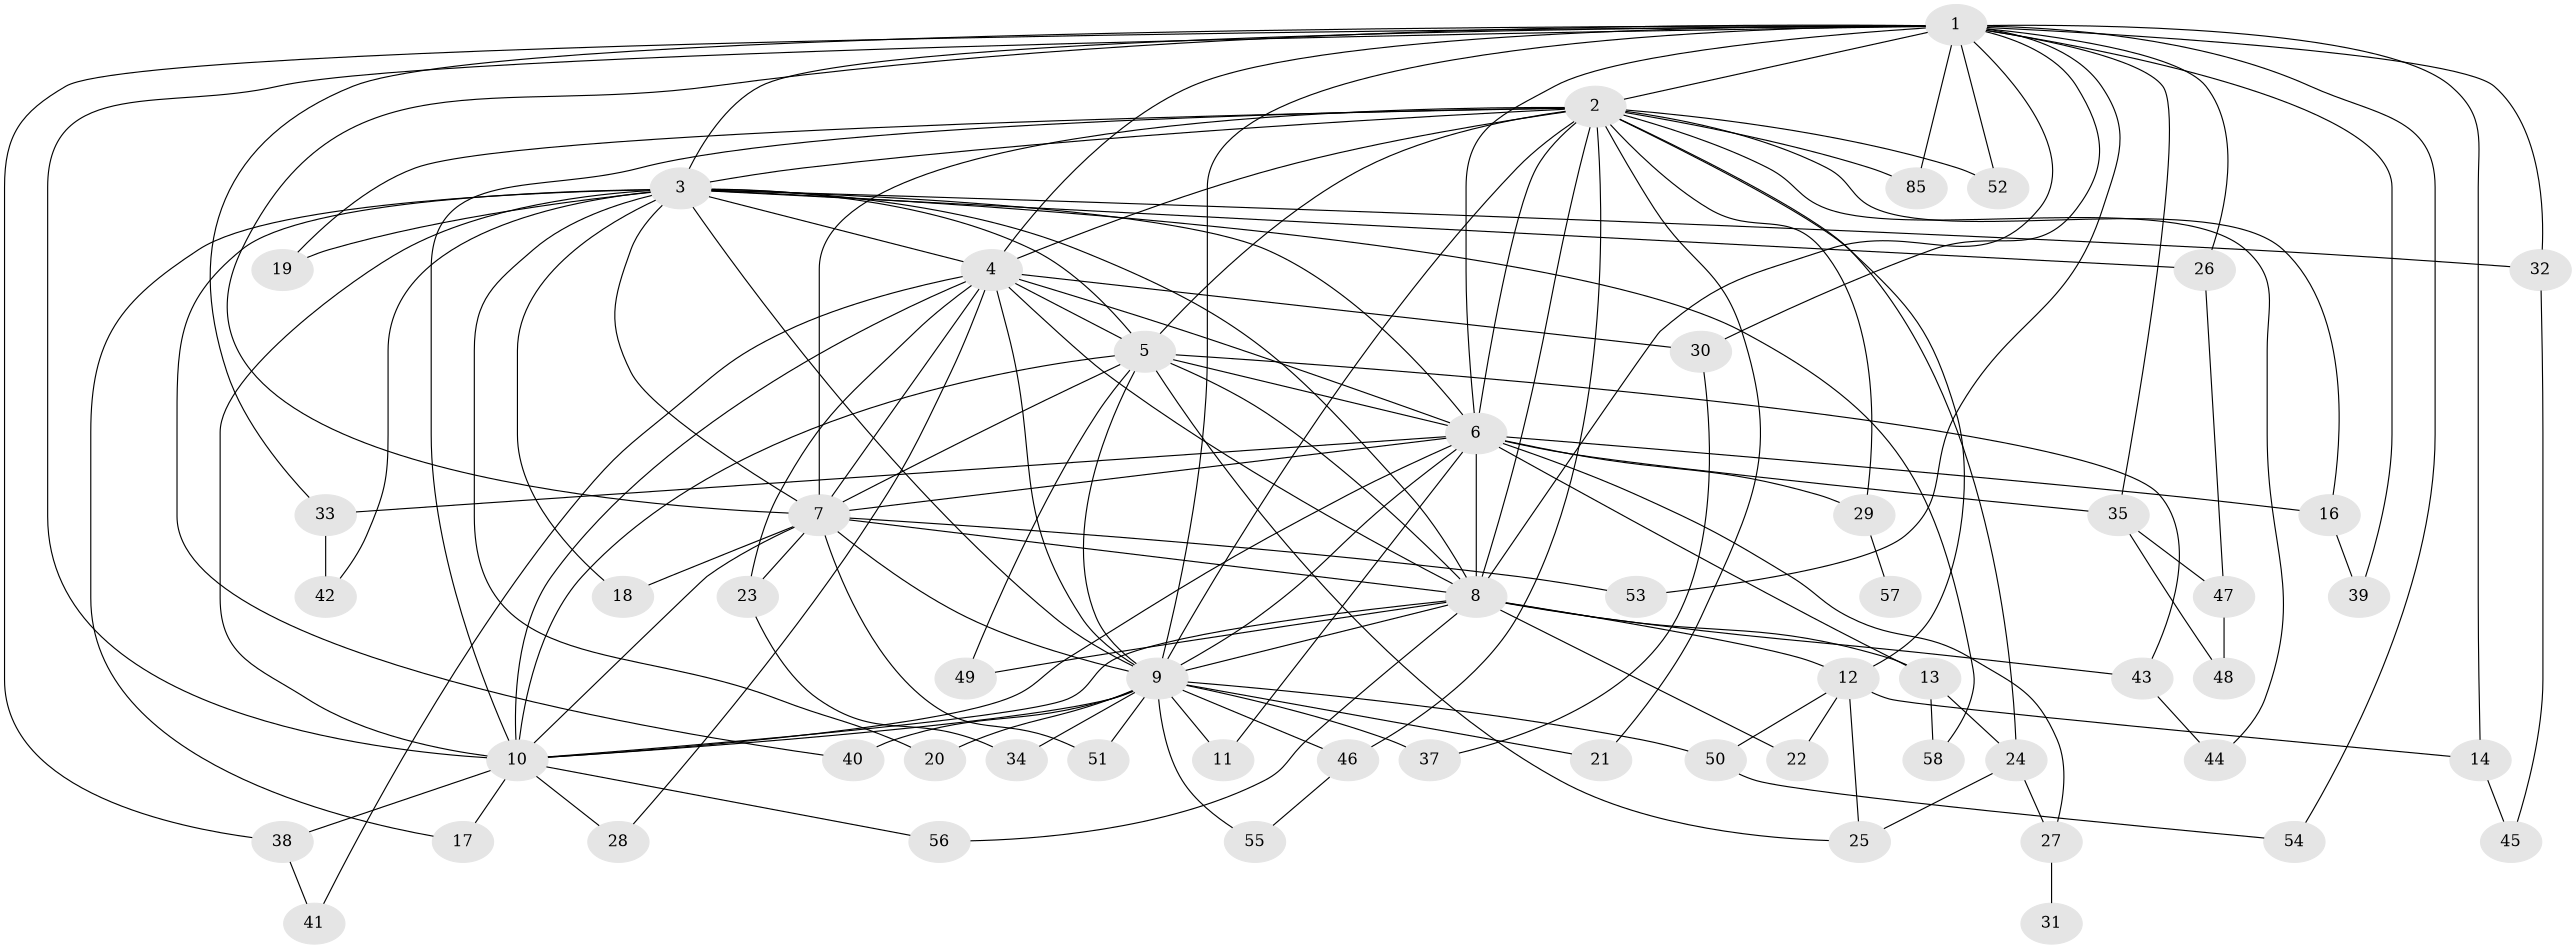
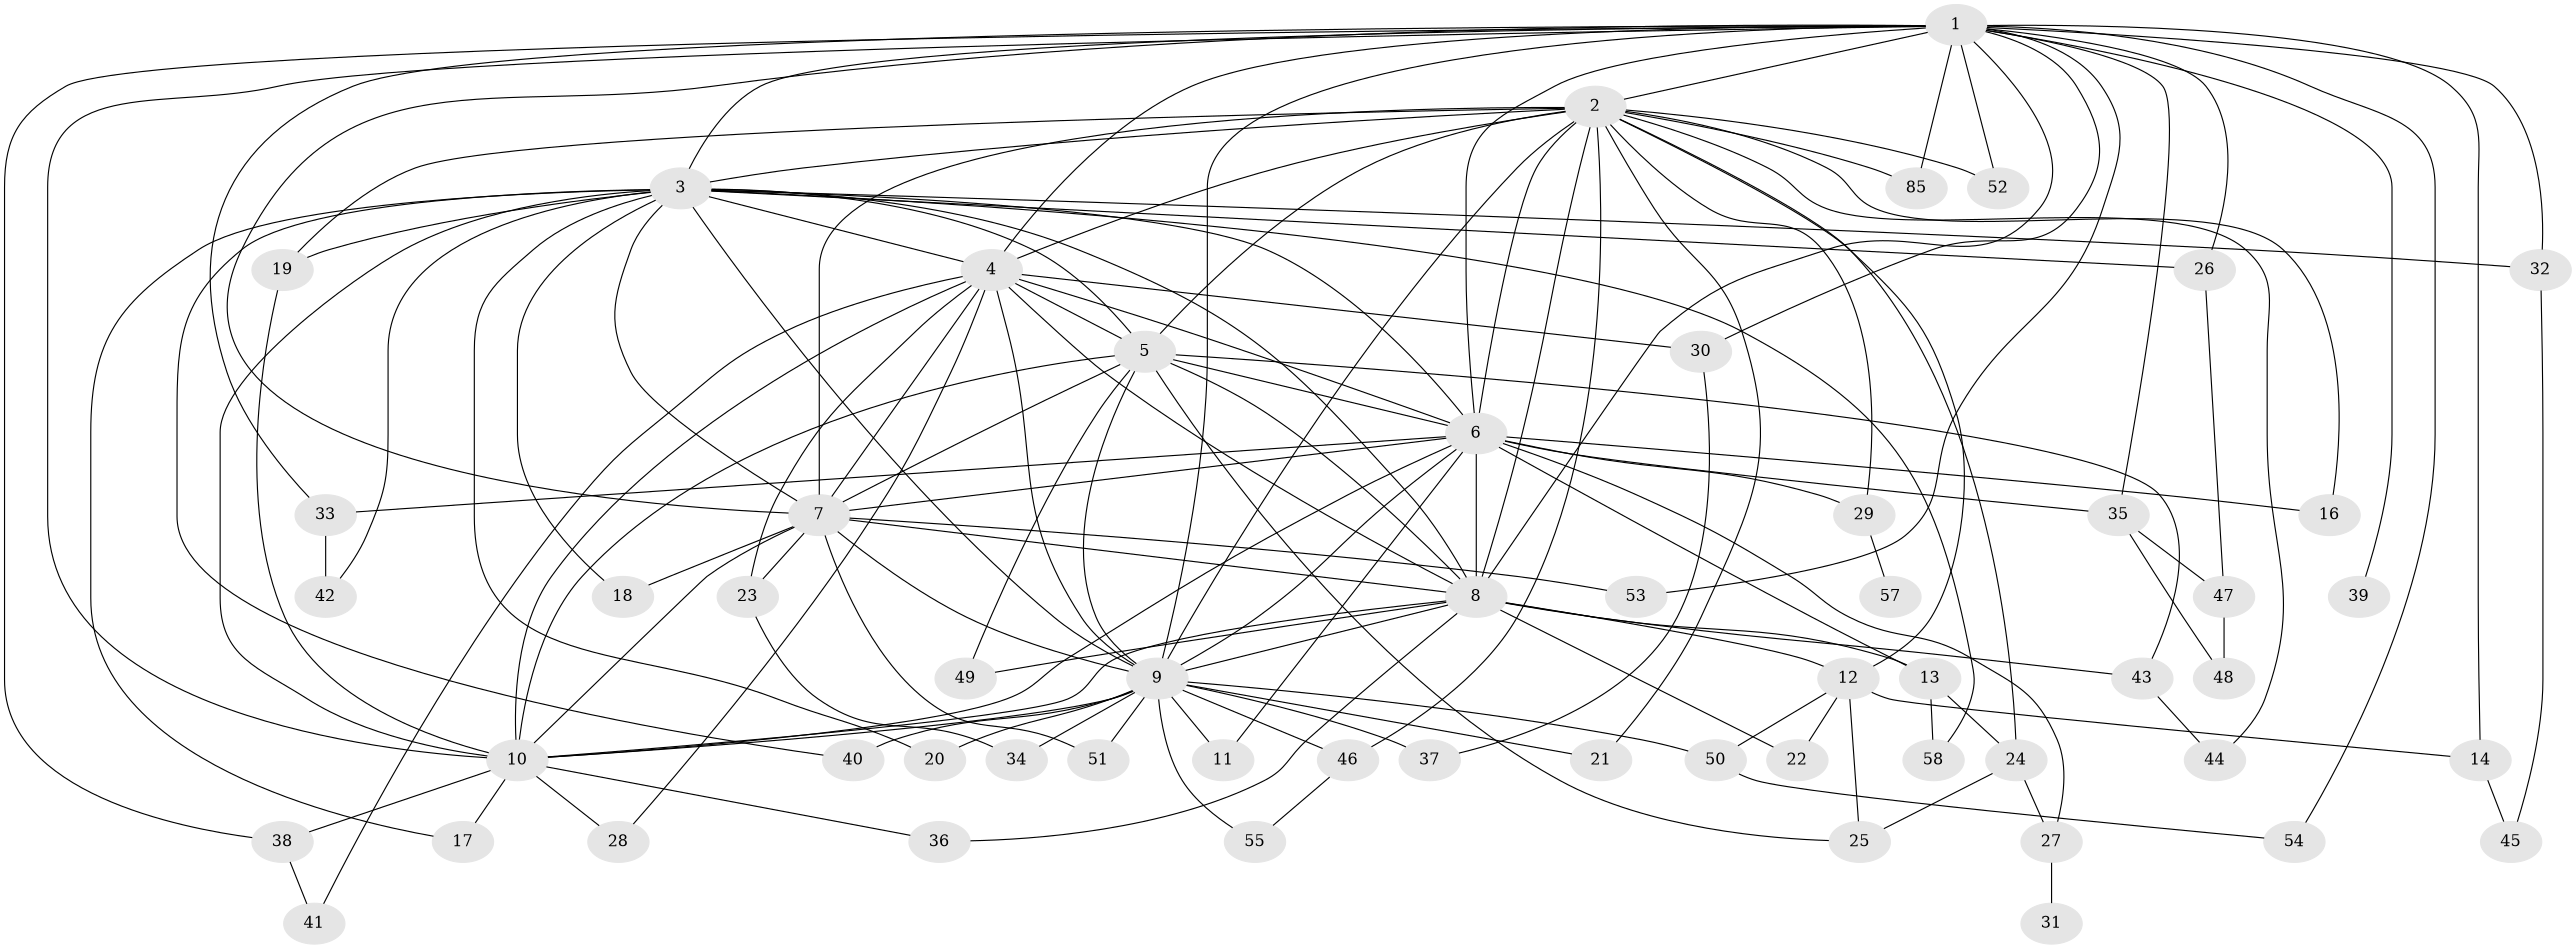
edge "2" -- "10": now "19" -- "10"
edge "16" -- "39": removed
node "56": label "56" -> "36"
